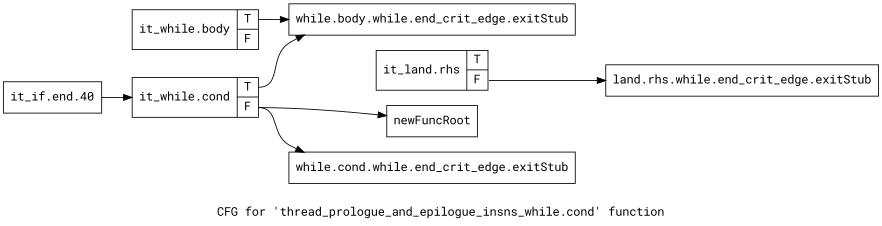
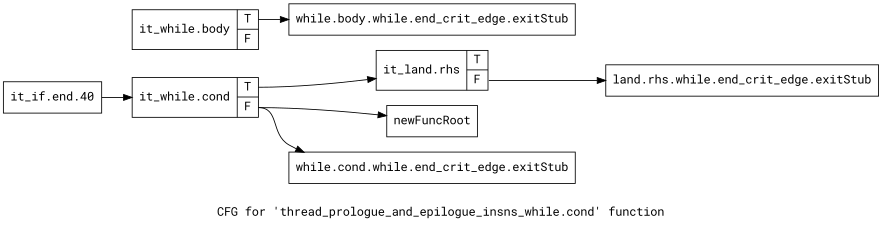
edge "it_while.cond" -> "while.body.while.end_crit_edge.exitStub": now "it_while.cond" -> "it_land.rhs"
